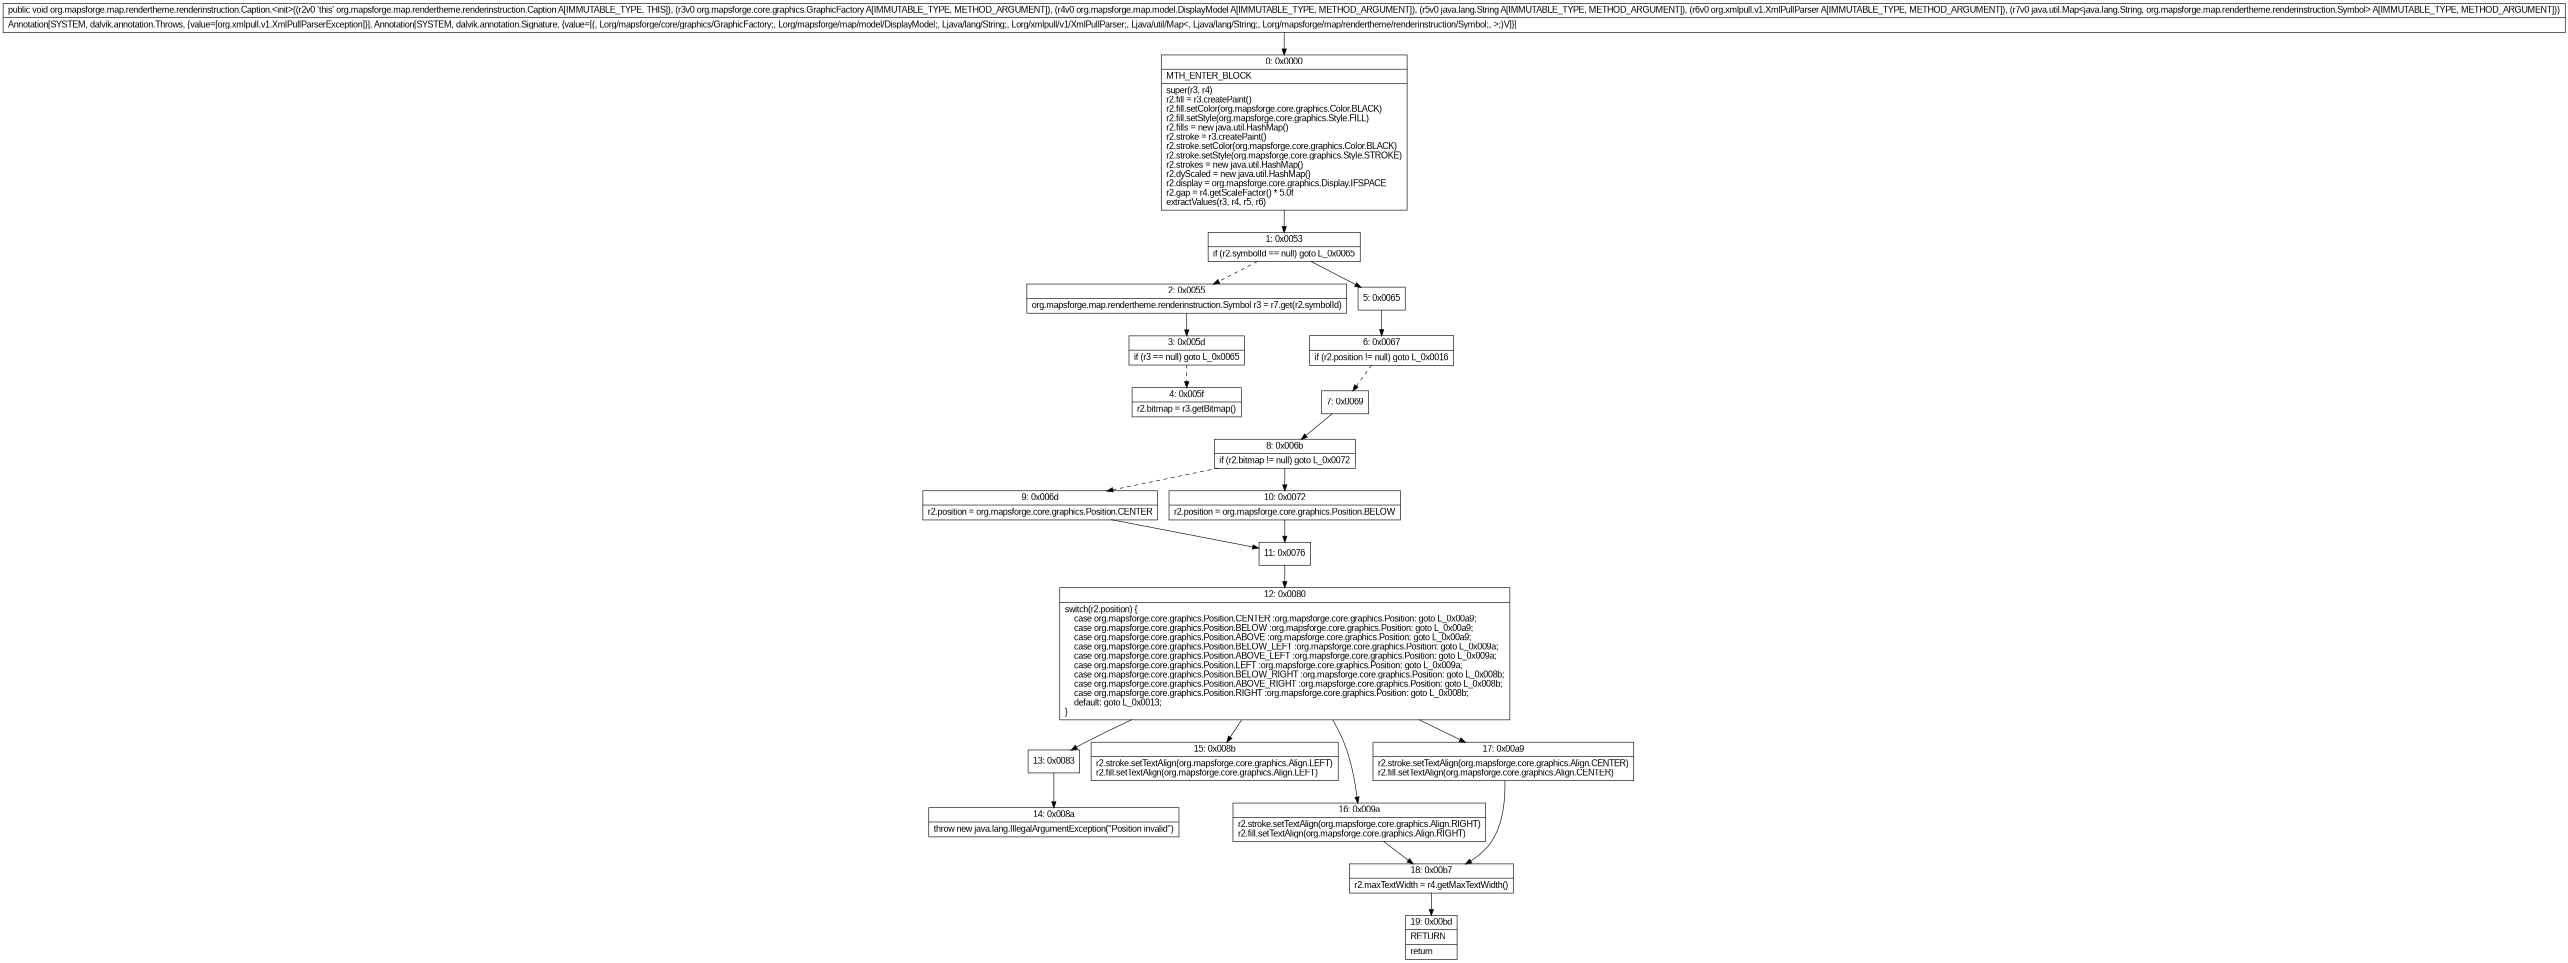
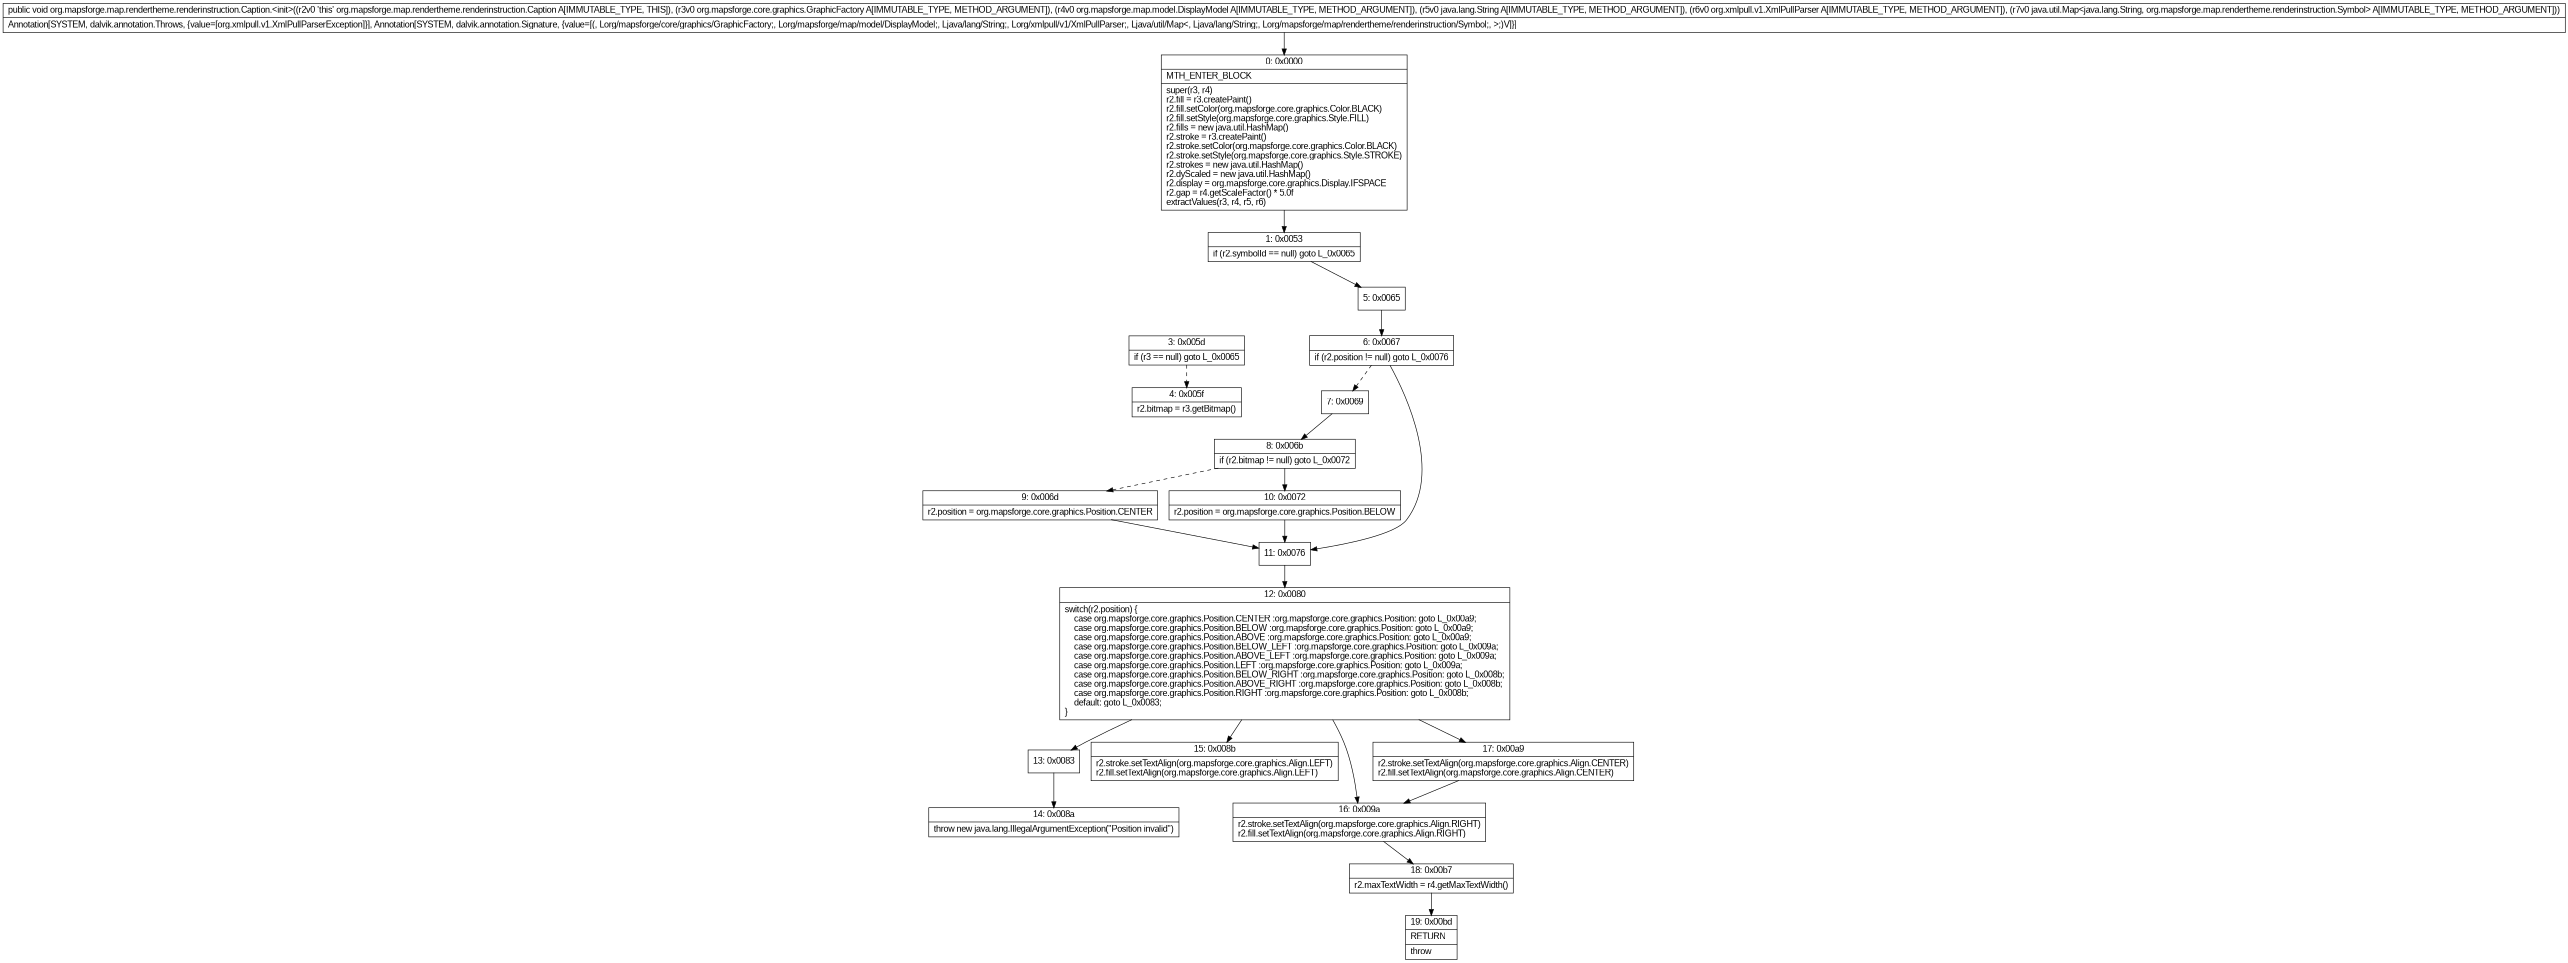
node "2: 0x0055": removed
node "6: 0x0067": text "if (r2.position != null) goto L_0x0016" -> "if (r2.position != null) goto L_0x0076"
edge "6: 0x0067" -> "11: 0x0076": added
node "12: 0x0080": text "default: goto L_0x0013;" -> "default: goto L_0x0083;"
edge "17: 0x00a9" -> "18: 0x00b7": now "17: 0x00a9" -> "16: 0x009a"
node "19: 0x00bd": text "return" -> "throw"
